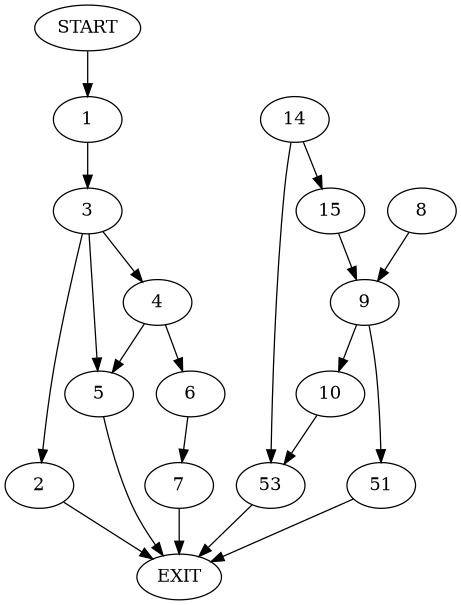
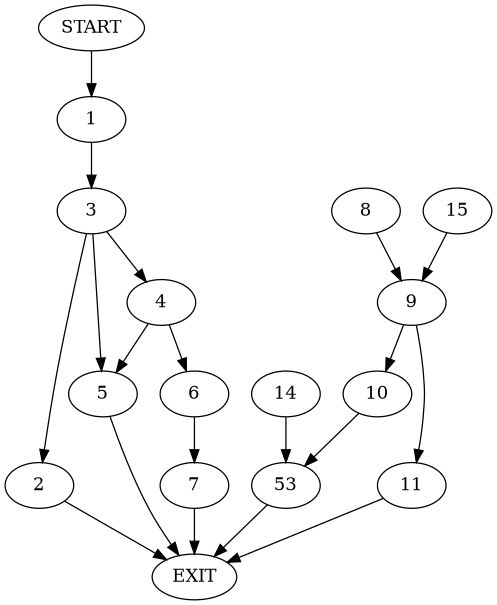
edge "14" -> "15": removed
node "51": label "51" -> "11"
